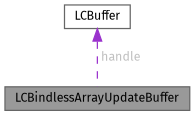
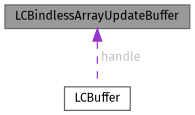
edge "LCBindlessArrayUpdateBuffer" -> "LCBuffer": reversed
